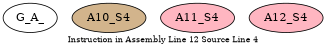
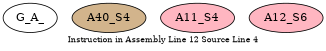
node "A10_S4": label "A10_S4" -> "A40_S4"
node "A12_S4": label "A12_S4" -> "A12_S6"
